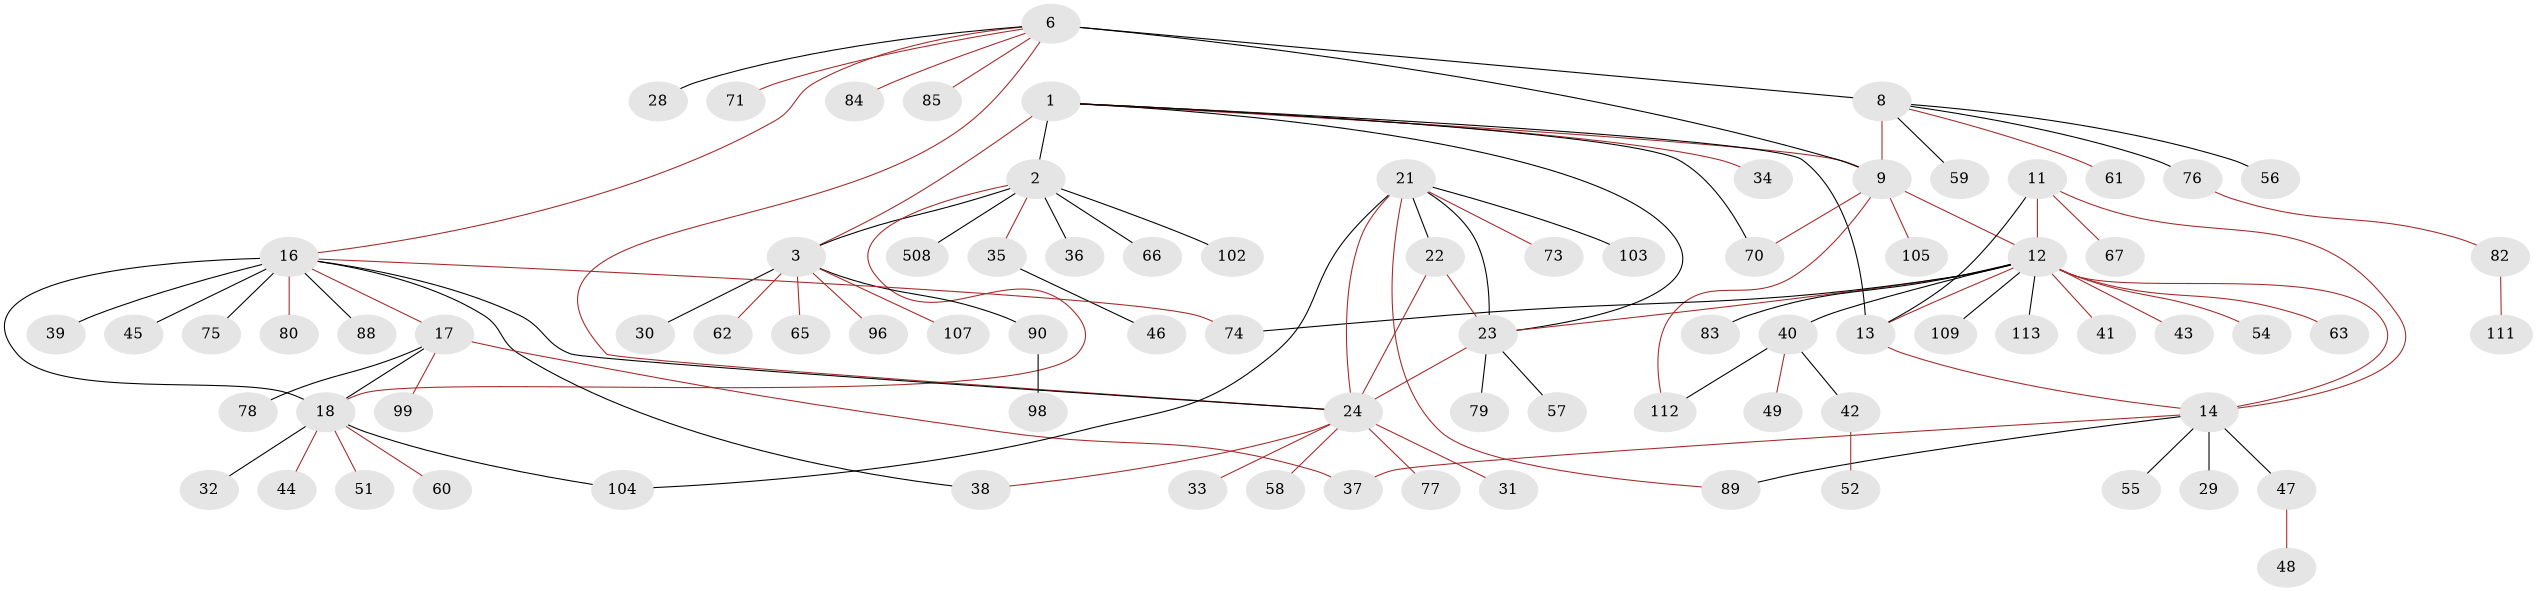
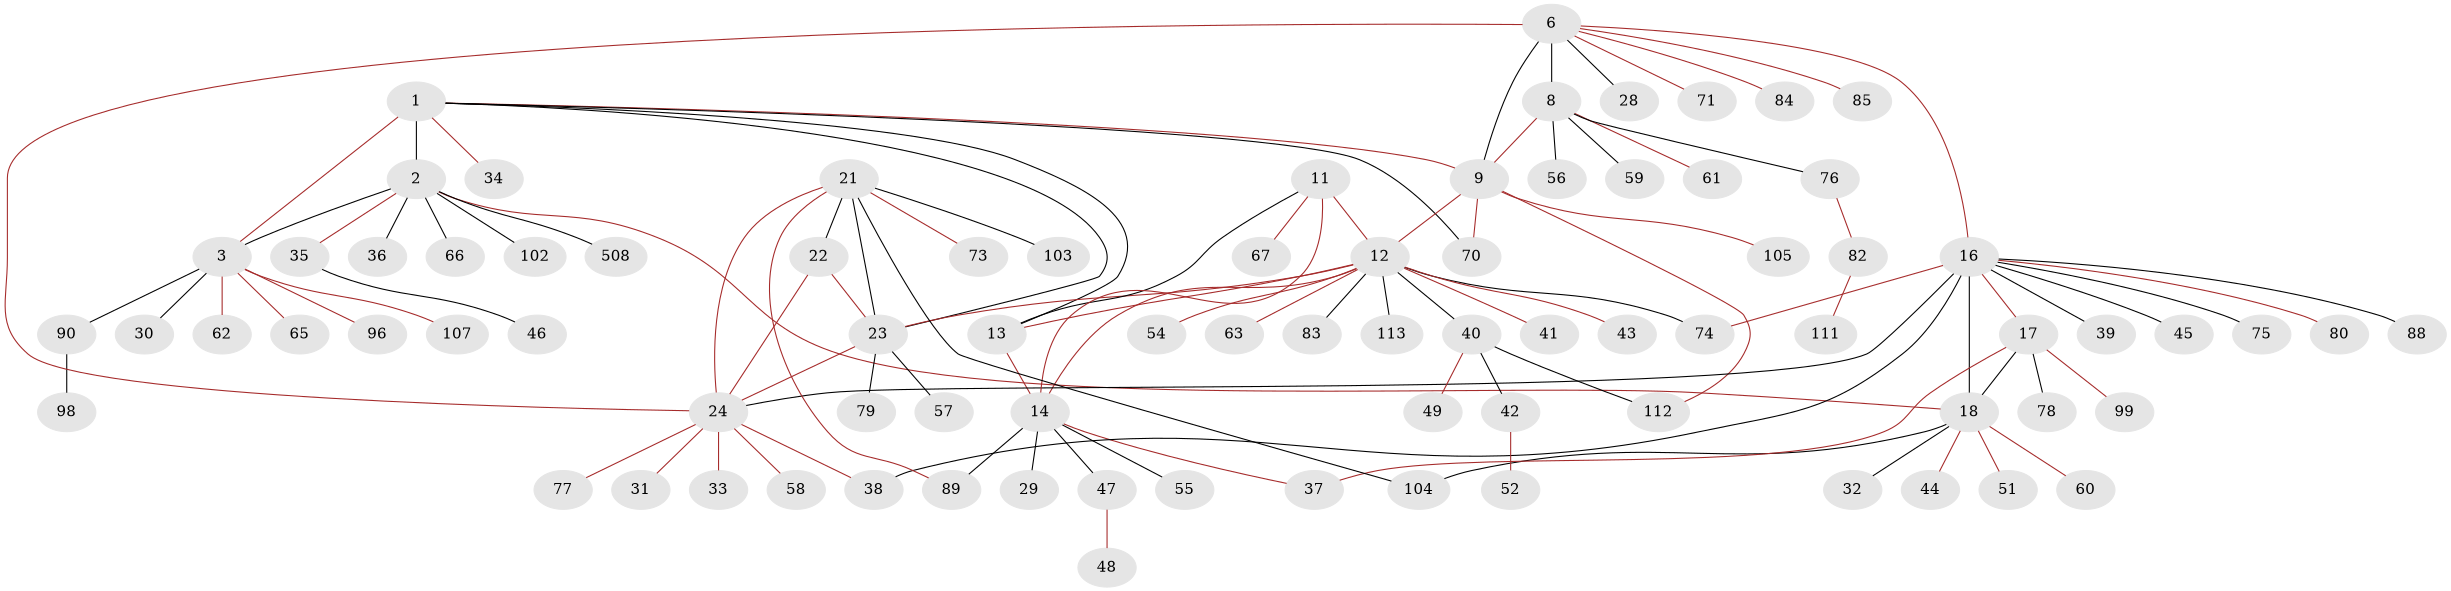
node "109": removed
